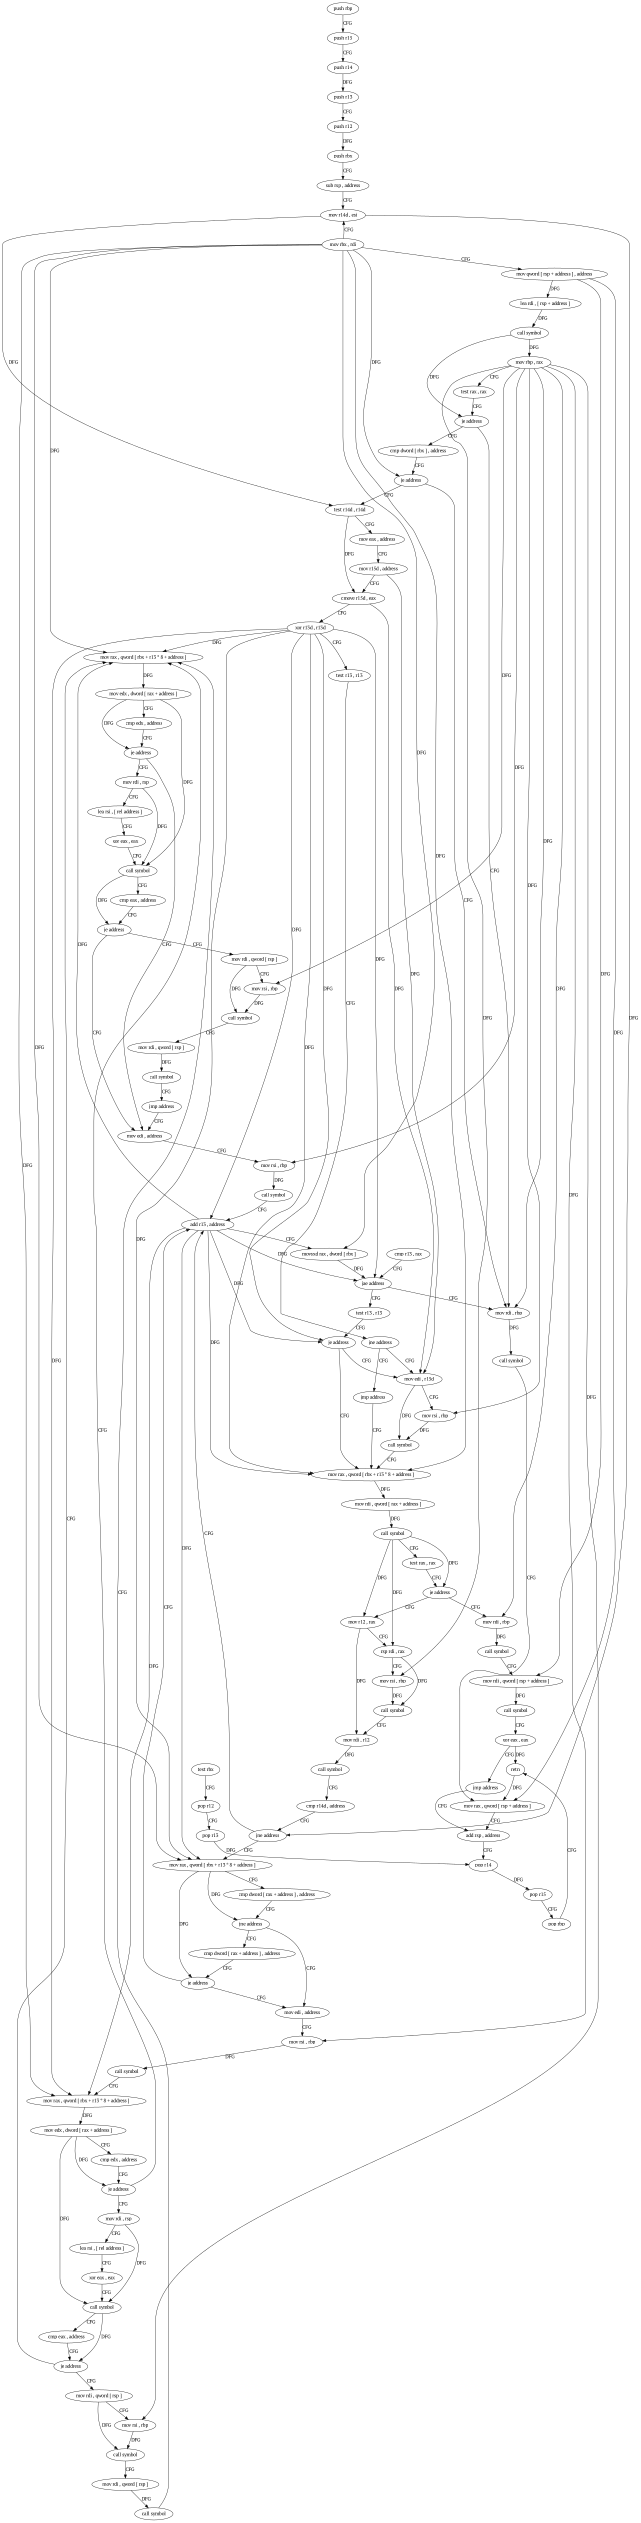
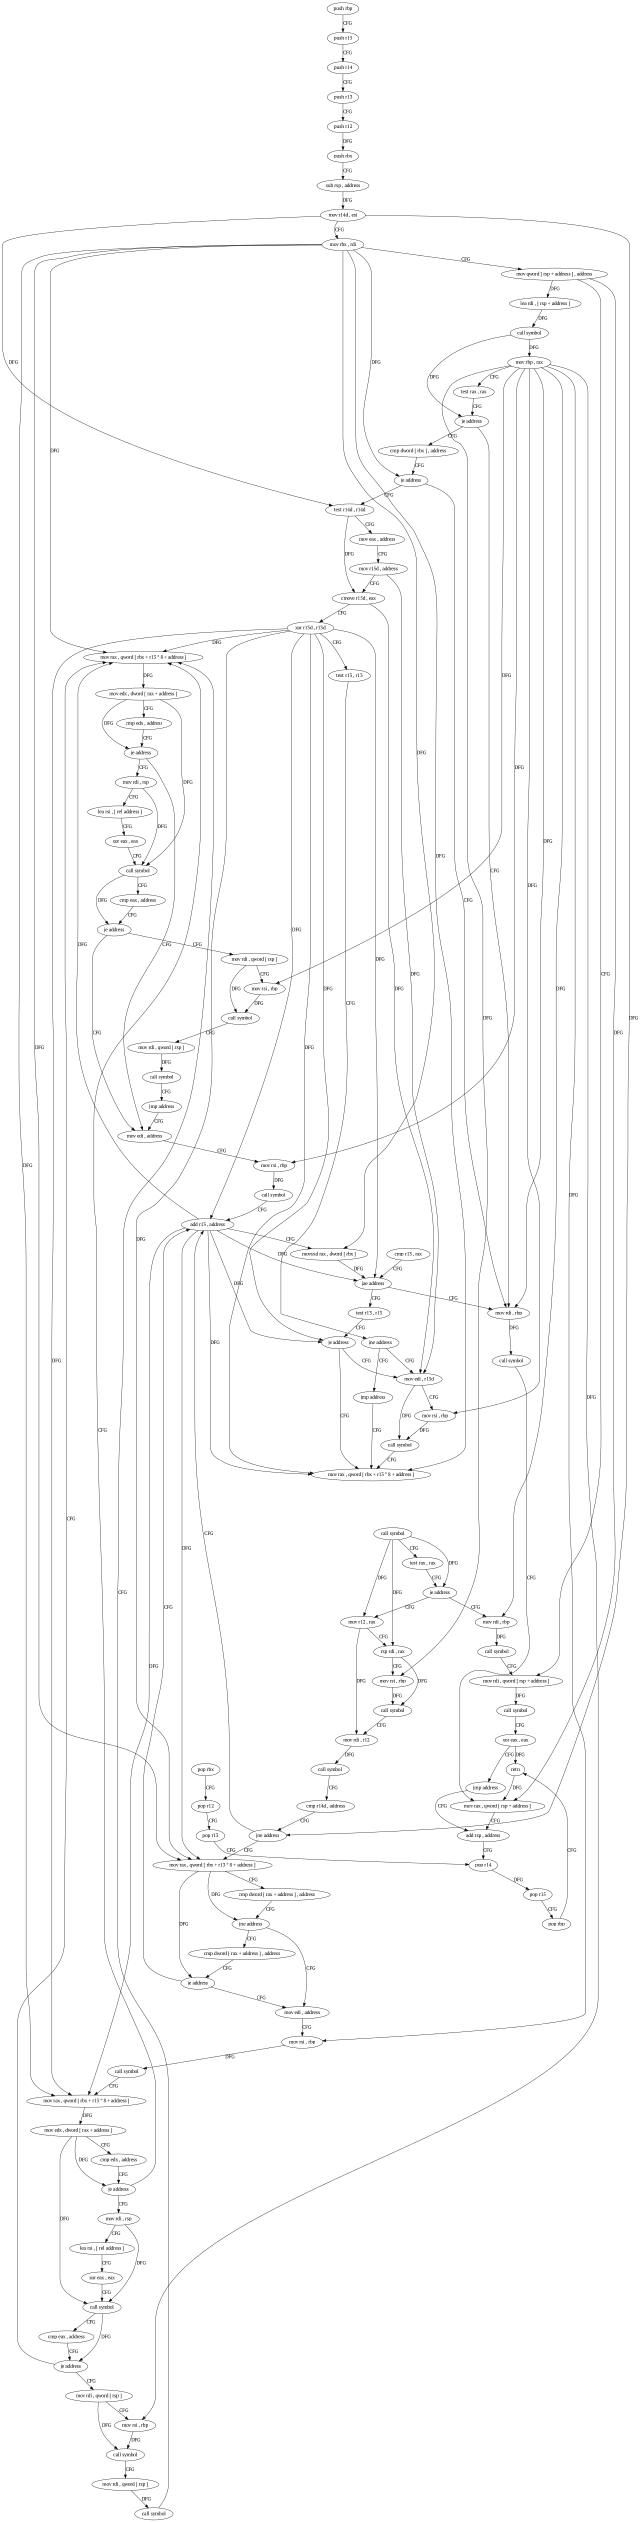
edge "push r14" -> "push r13": label "DFG" -> "CFG"
edge "sub rsp , address" -> "mov r14d , esi": label "CFG" -> "DFG"
edge "mov rbx , rdi" -> "mov r14d , esi": reversed
edge "mov qword [ rsp + address ] , address" -> "mov rdi , qword [ rsp + address ]": label "DFG" -> "CFG"
node "mov rdi , qword [ rax + address ]": removed
node "test rbx": label "test rbx" -> "pop rbx"
edge "pop r13" -> "pop r14": label "DFG" -> "CFG"
